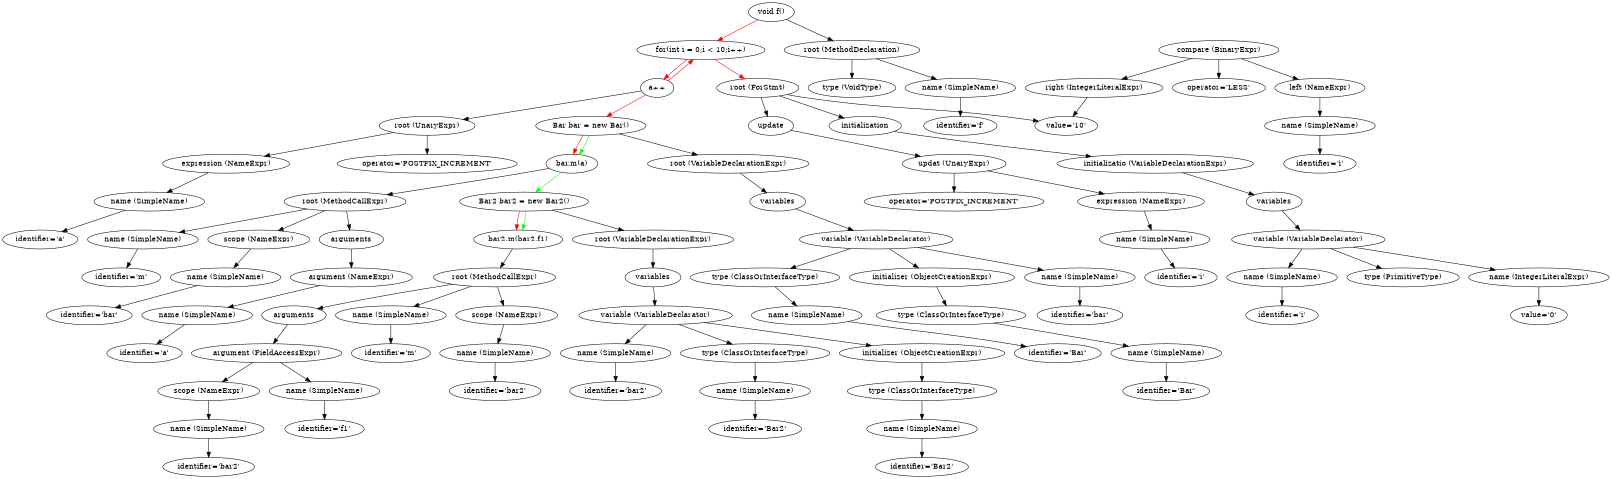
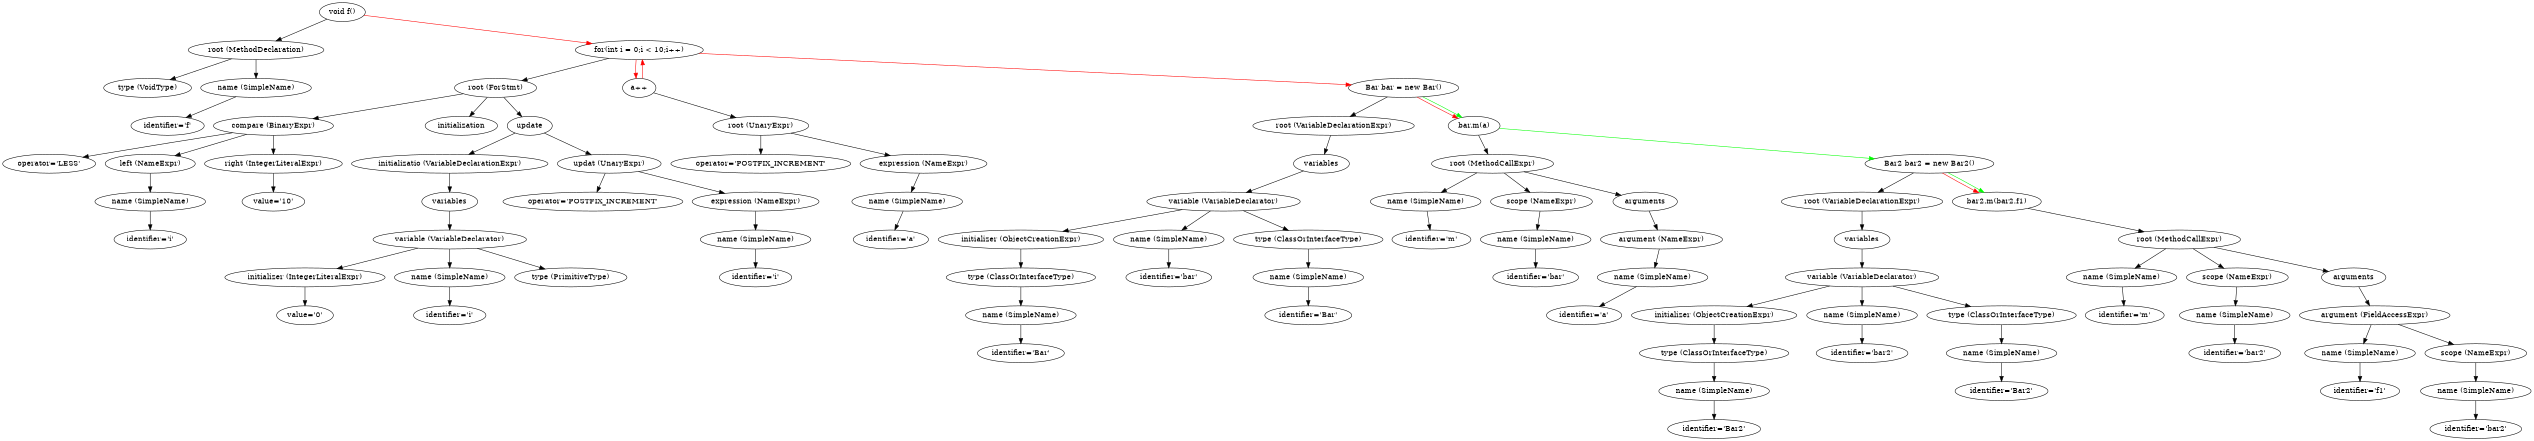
edge "for(int i = 0;i < 10;i++)" -> "root (ForStmt)": color red -> black
edge "a++" -> "Bar bar = new Bar()": now "for(int i = 0;i < 10;i++)" -> "Bar bar = new Bar()"
edge "root (ForStmt)" -> "value='10'": now "root (ForStmt)" -> "compare (BinaryExpr)"
edge "initialization" -> "initializatio (VariableDeclarationExpr)": now "update" -> "initializatio (VariableDeclarationExpr)"
node "name (IntegerLiteralExpr)": label "name (IntegerLiteralExpr)" -> "initializer (IntegerLiteralExpr)"
